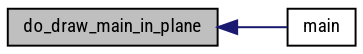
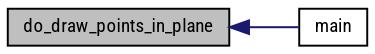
node "do_draw_main_in_plane": label "do_draw_main_in_plane" -> "do_draw_points_in_plane"
